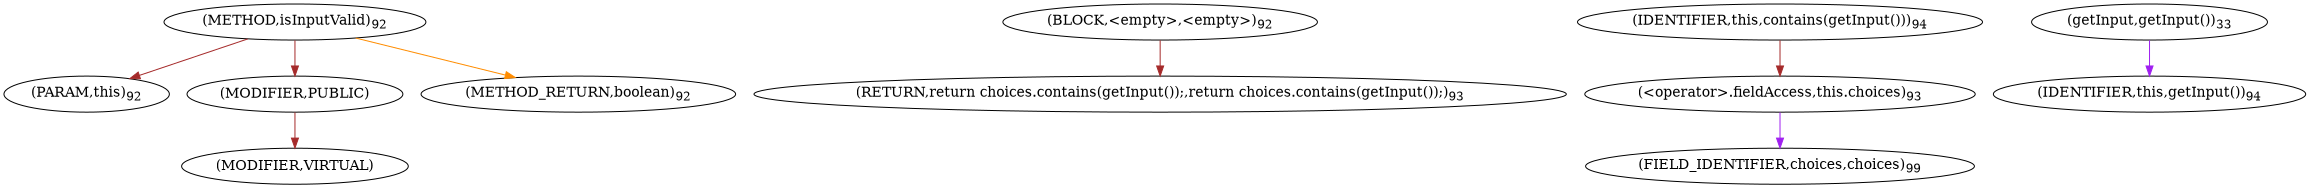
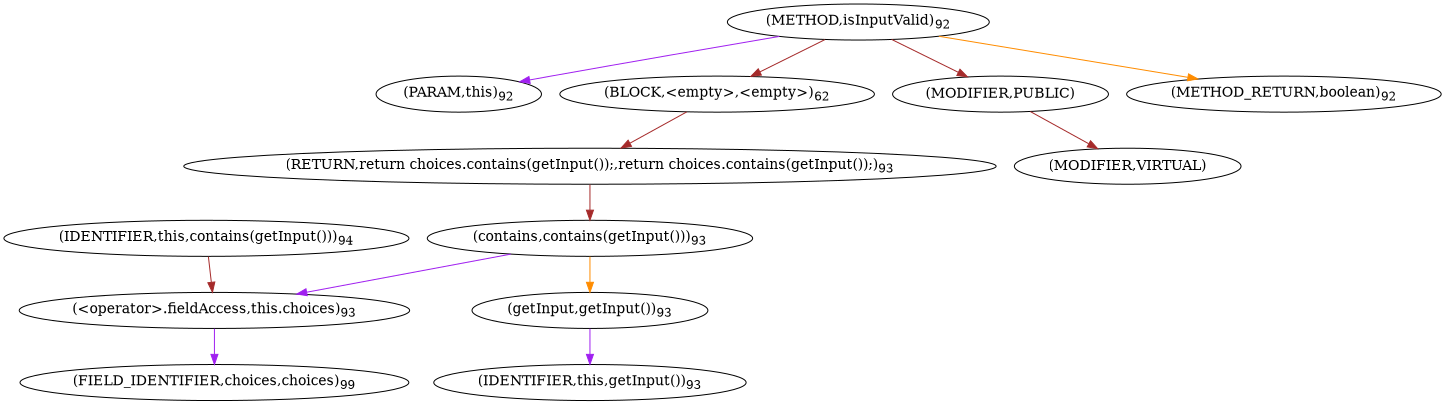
node "(BLOCK,<empty>,<empty>)": text "92" -> "62"
node "(getInput,getInput())": text "33" -> "93"
edge "(METHOD,isInputValid)" -> "(BLOCK,<empty>,<empty>)": added
edge "(METHOD,isInputValid)" -> "(PARAM,this)": color brown -> purple
node "(IDENTIFIER,this,getInput())": text "94" -> "93"
node "(contains,contains(getInput()))": added
